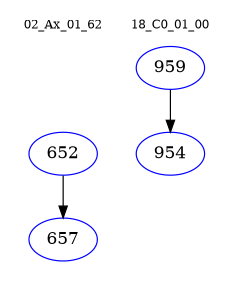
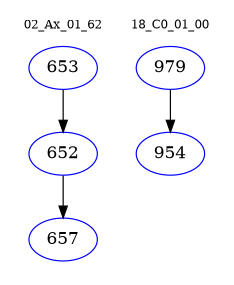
node "653": added
node "959": label "959" -> "979"
